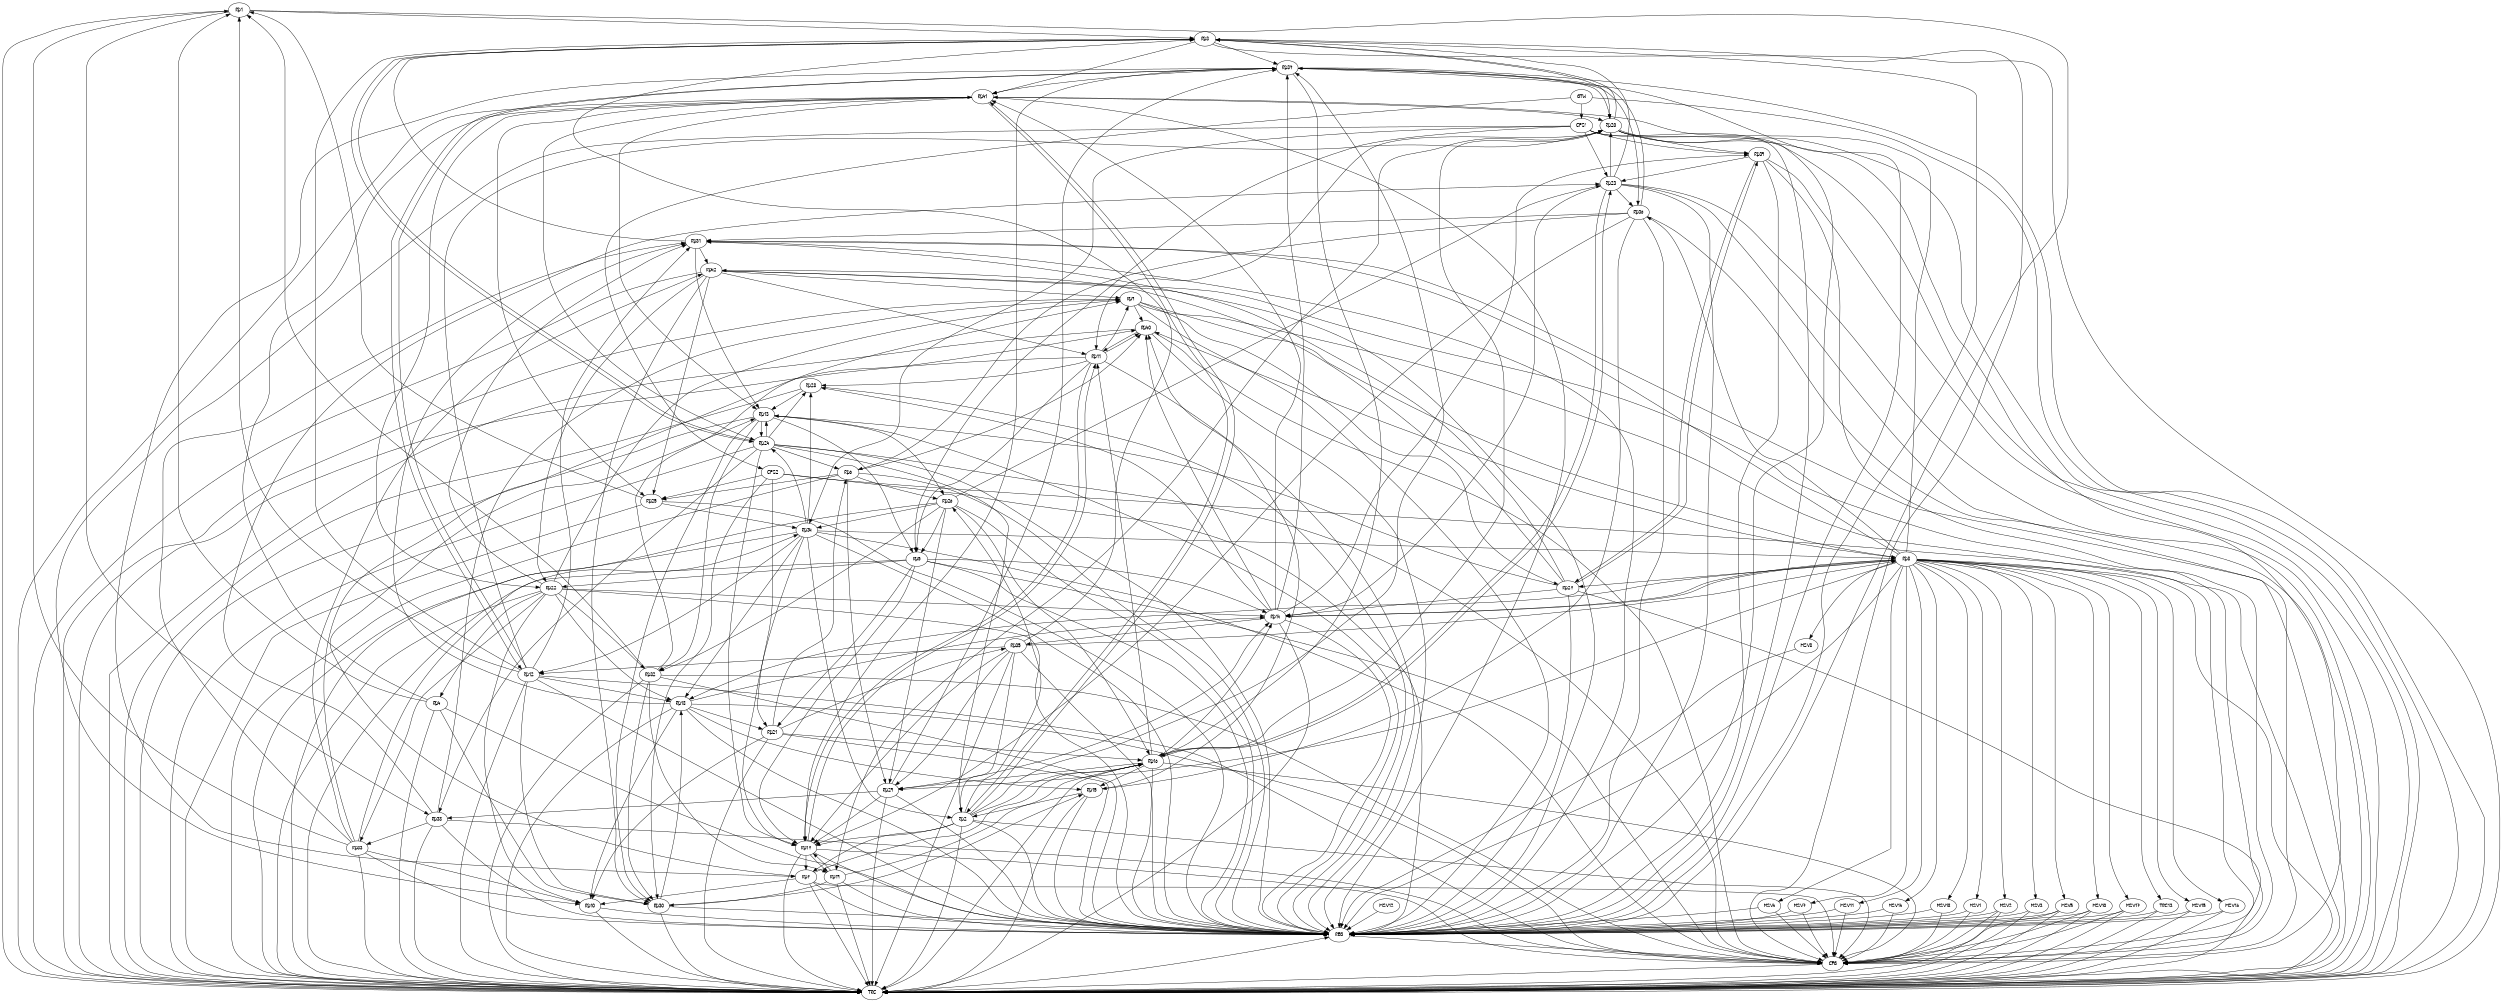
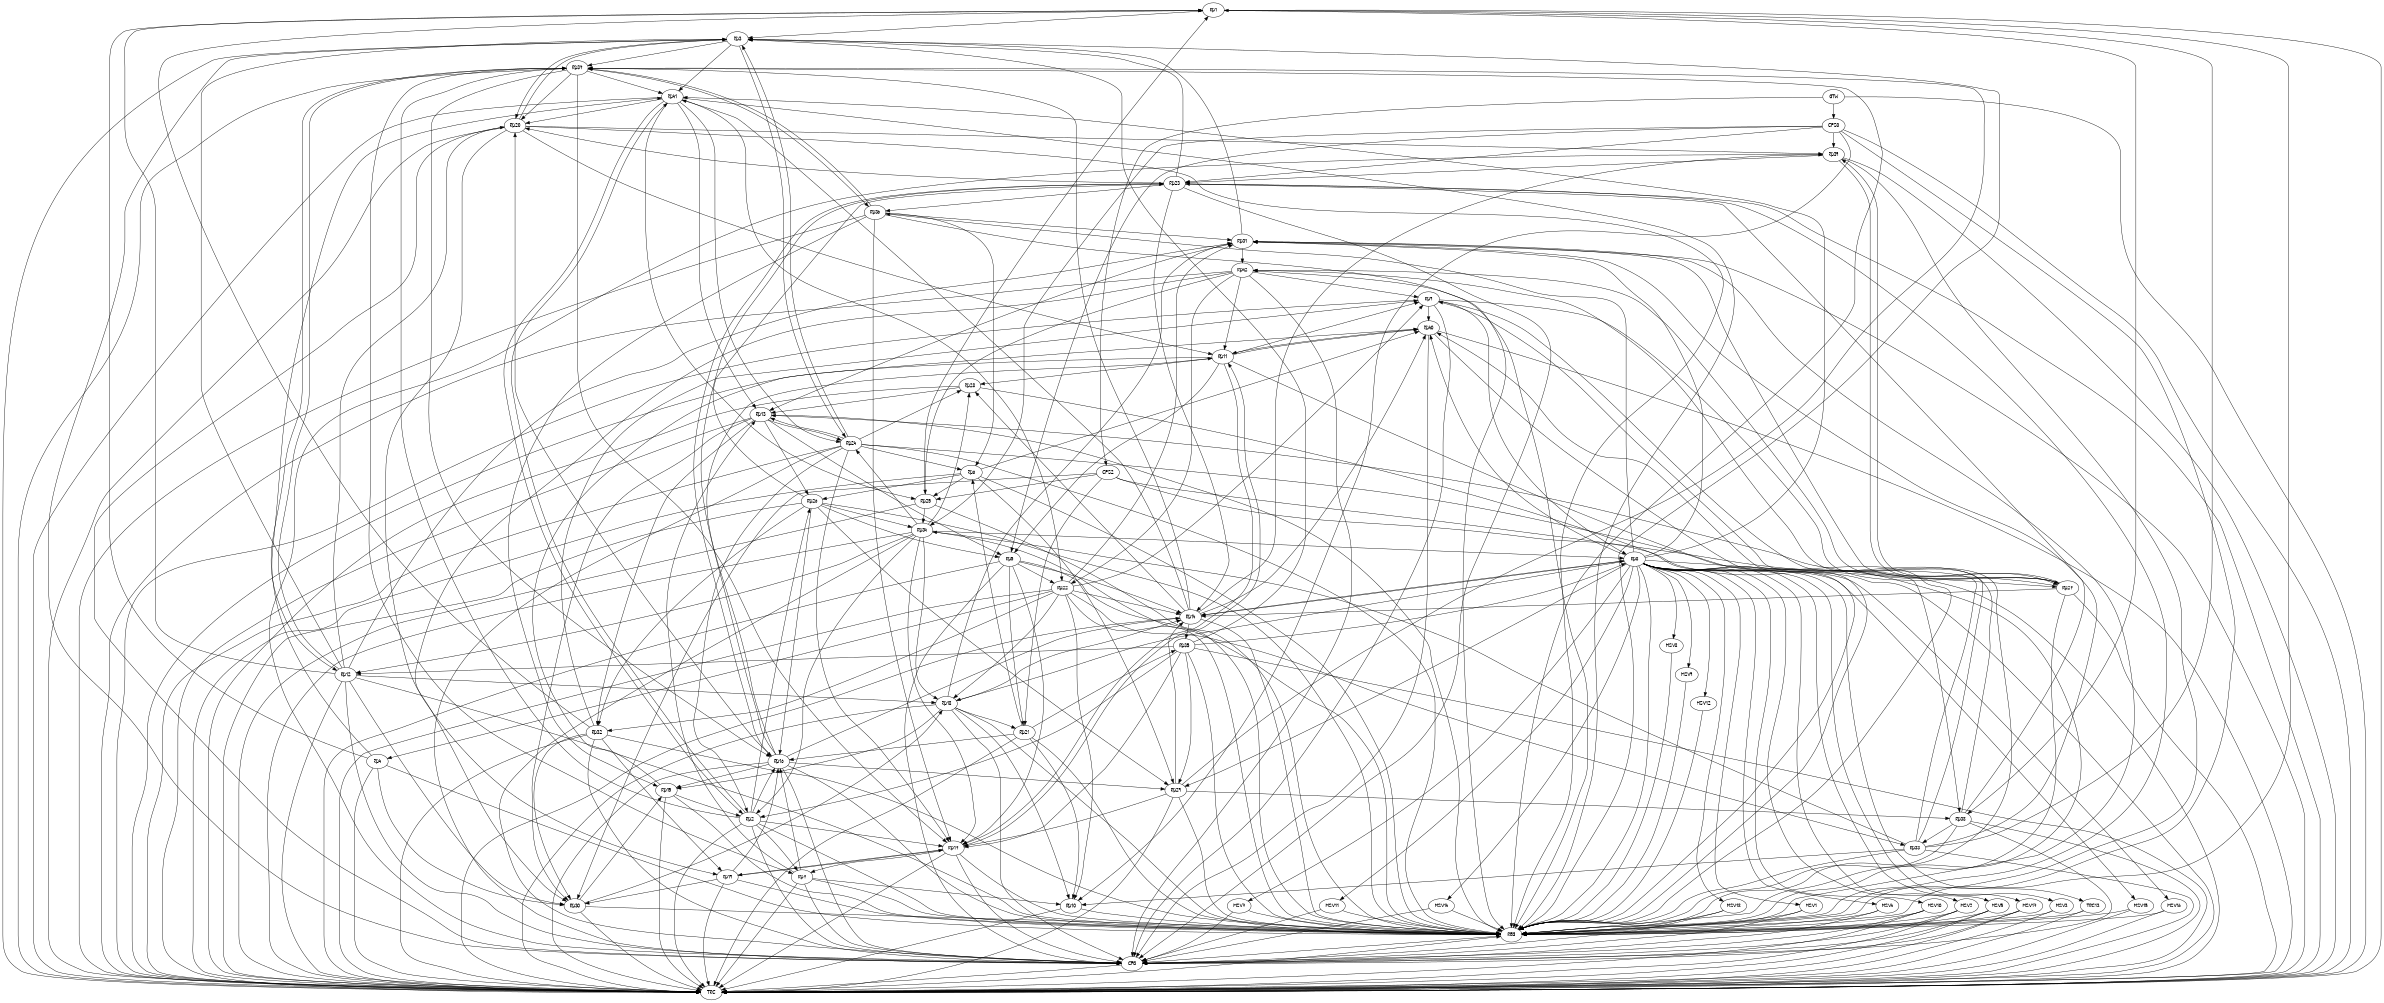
node "CPS1": label "CPS1" -> "CPS0"
edge "RD8" -> "MSV12": added
node "MSV9": added
